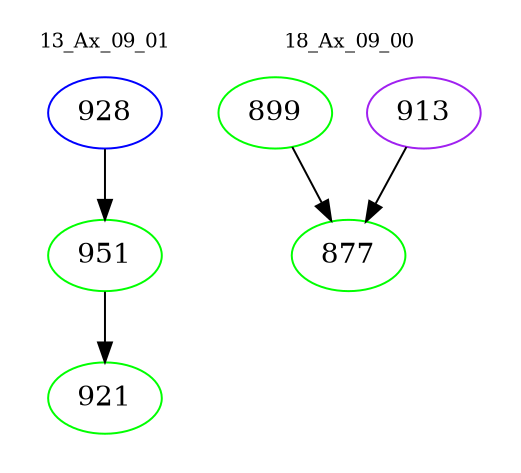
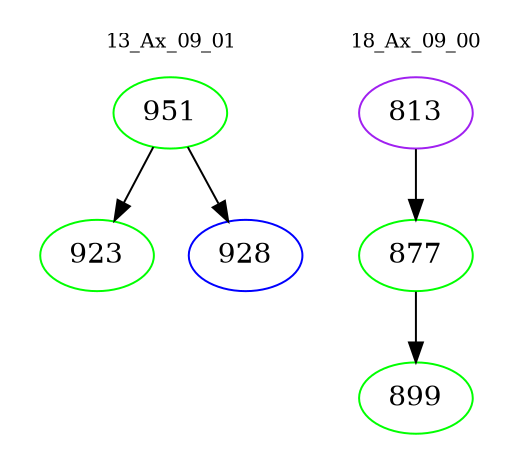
node "913": label "913" -> "813"
edge "928" -> "951": reversed
edge "899" -> "877": reversed
node "921": label "921" -> "923"
